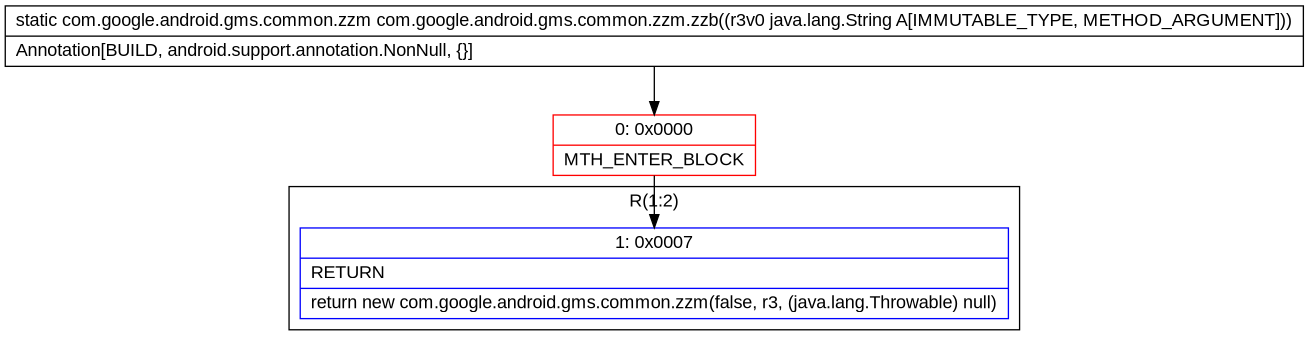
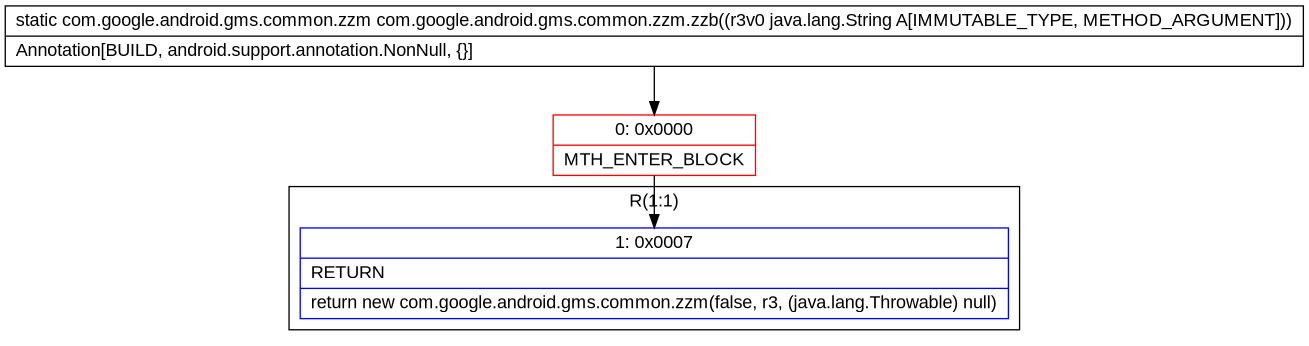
cluster "R(1:2)": label "R(1:2)" -> "R(1:1)"
